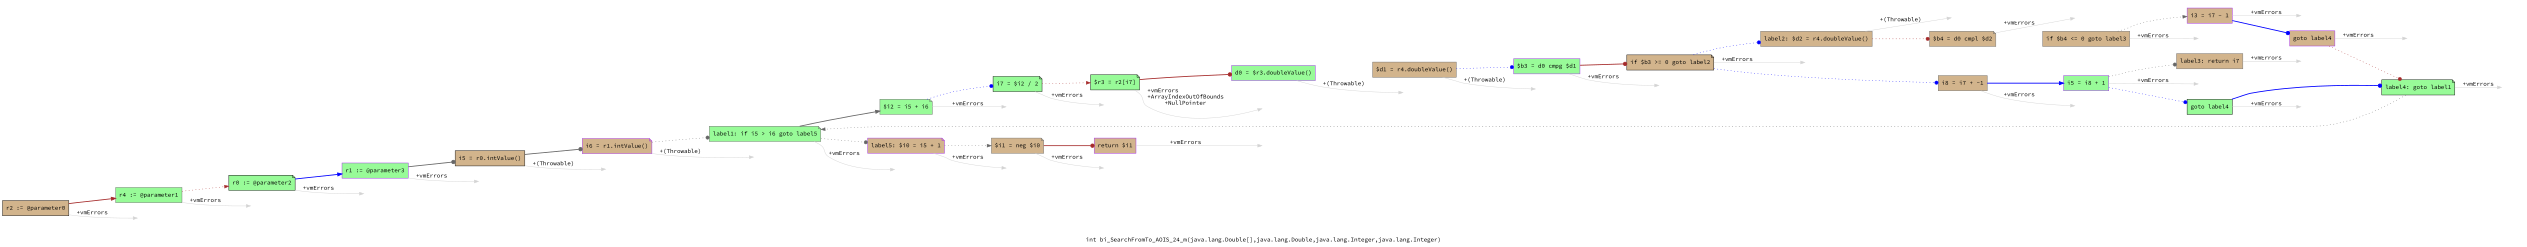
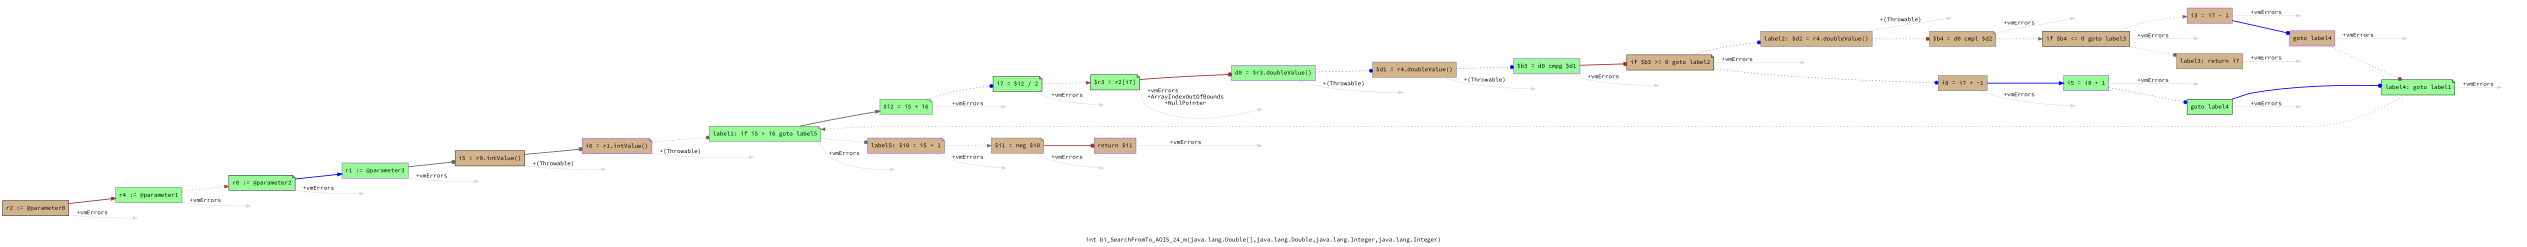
edge "$b4 = d0 cmpl $d2" -> "if $b4 <= 0 goto label3": added
node "if $b4 <= 0 goto label3": color gray40 -> black
edge "i5 = i8 + 1" -> "label3: return i7": now "if $b4 <= 0 goto label3" -> "label3: return i7"
edge "d0 = $r3.doubleValue()" -> "$d1 = r4.doubleValue()": added
